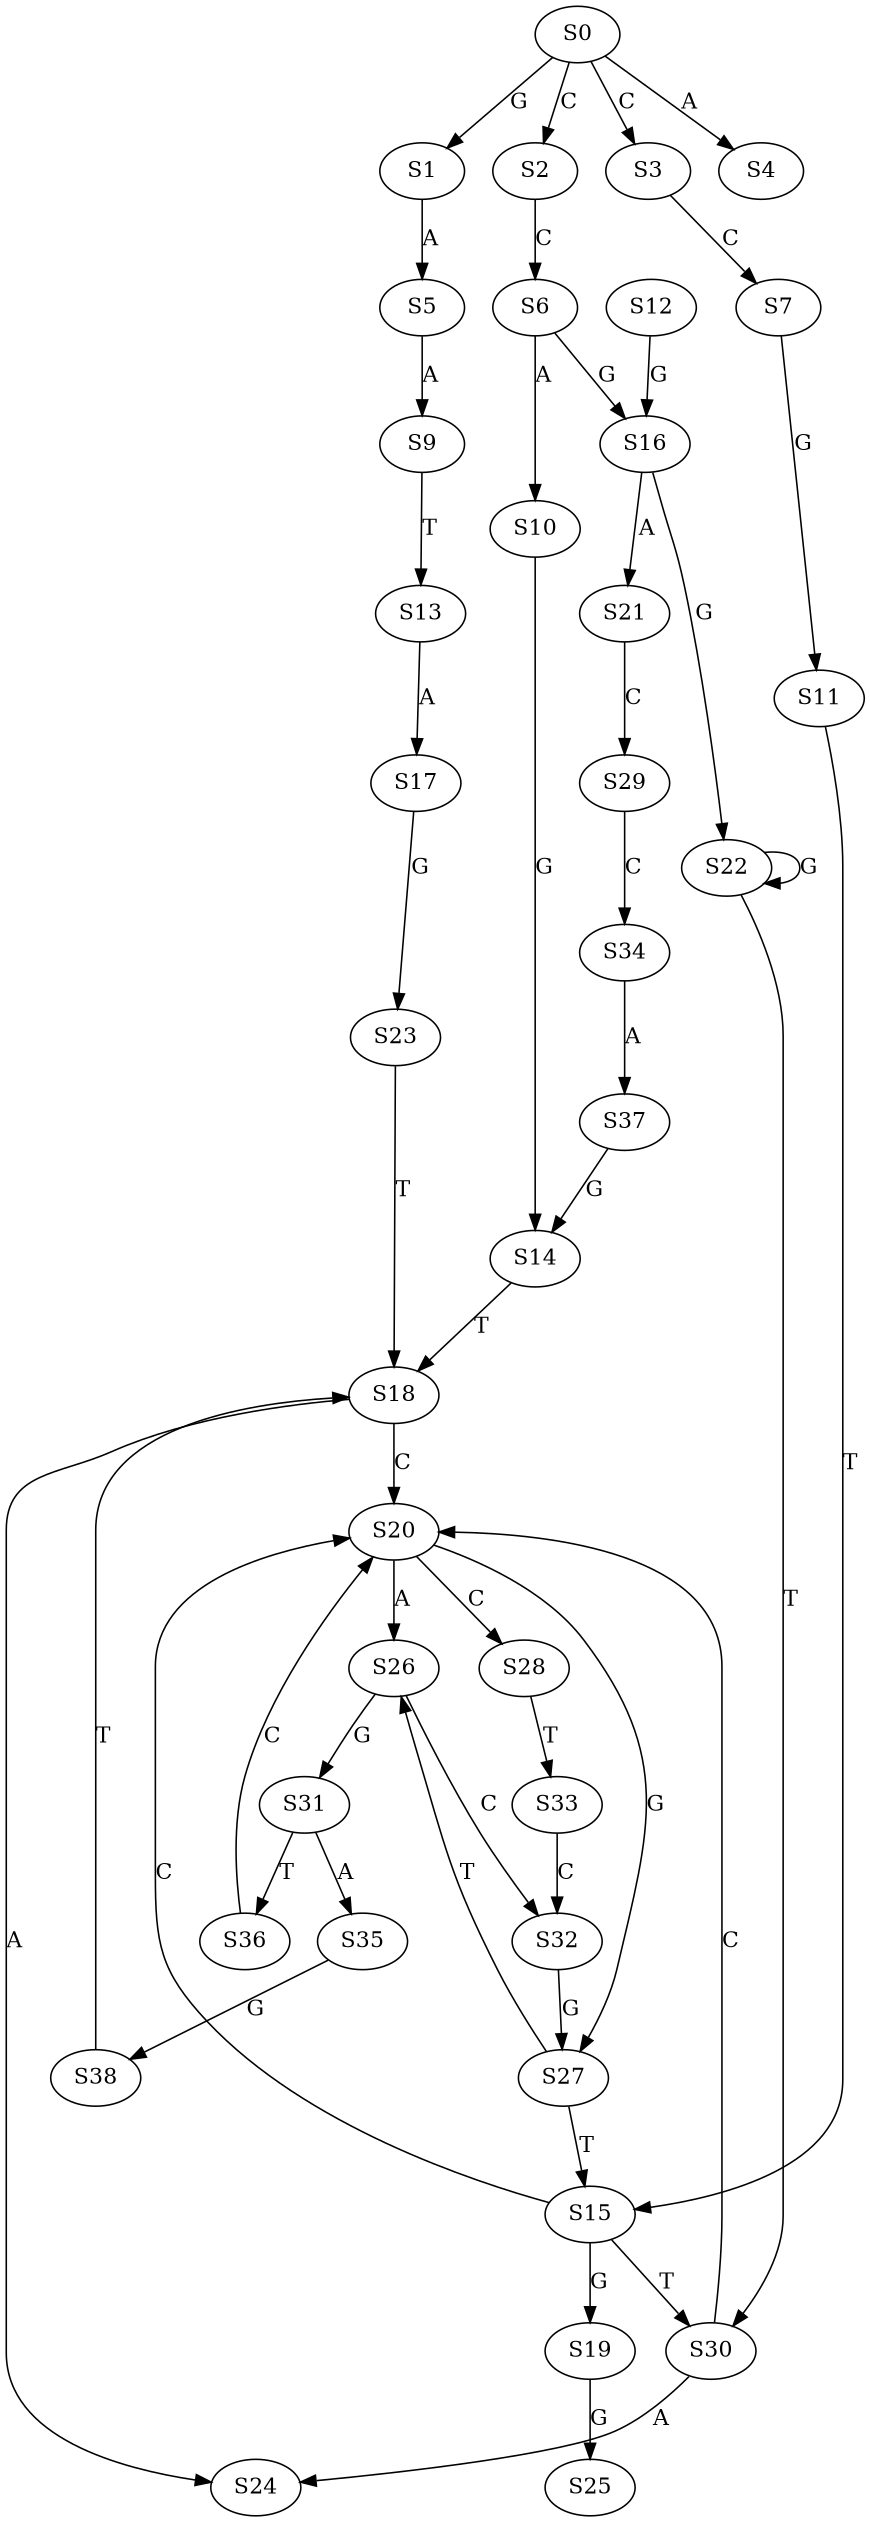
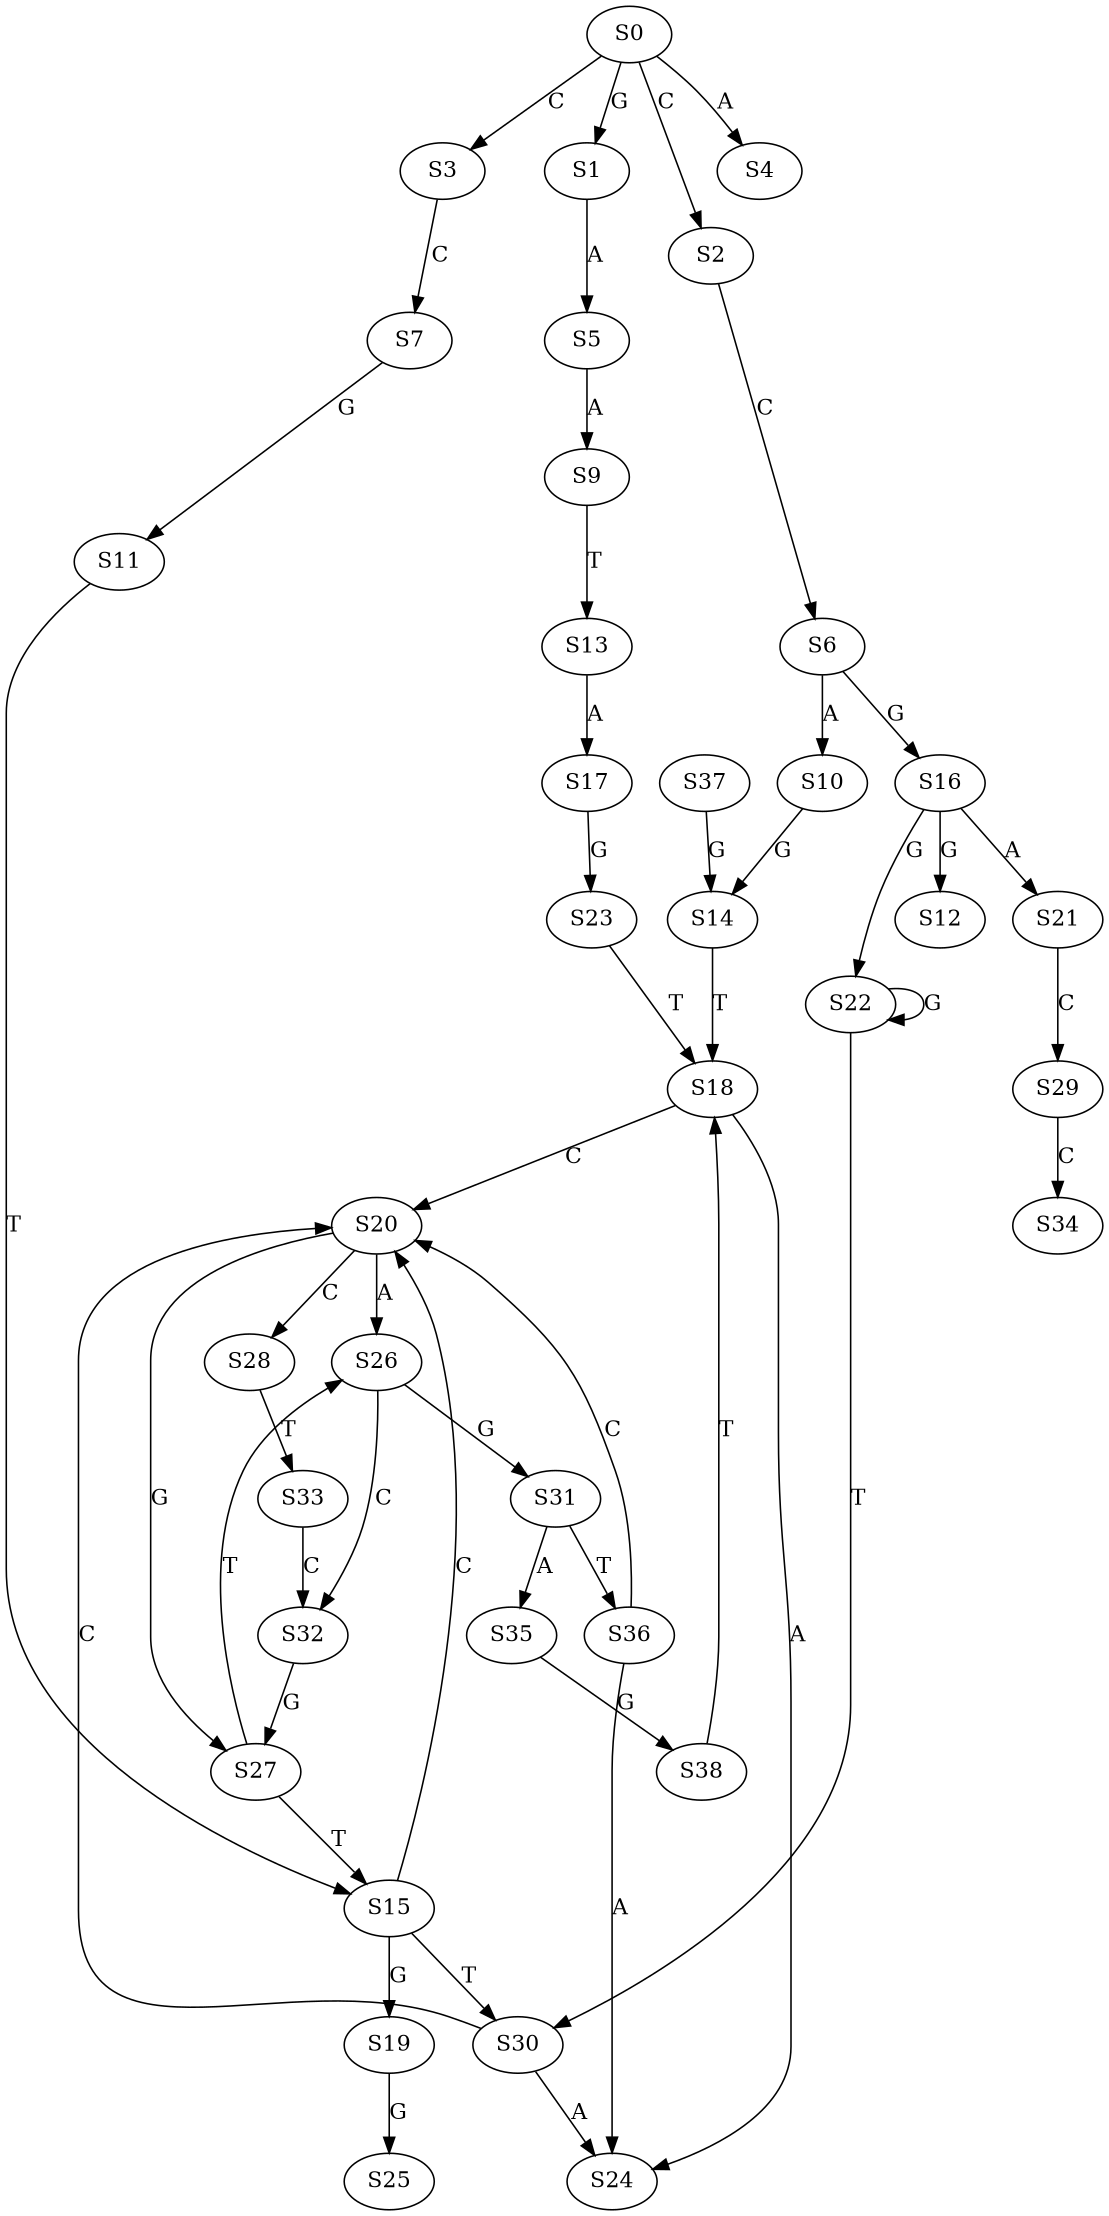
edge "S12" -> "S16": reversed
edge "S34" -> "S37": removed, label "A"
edge "S36" -> "S24": added, label "A"
